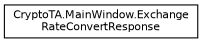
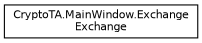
node "CryptoTA.MainWindow.Exchange RateConvertResponse": label "CryptoTA.MainWindow.Exchange RateConvertResponse" -> "CryptoTA.MainWindow.Exchange Exchange"
